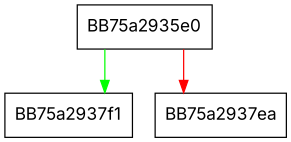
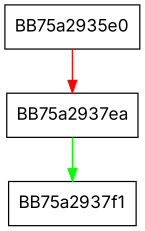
edge "BB75a2935e0" -> "BB75a2937f1": now "BB75a2937ea" -> "BB75a2937f1"
